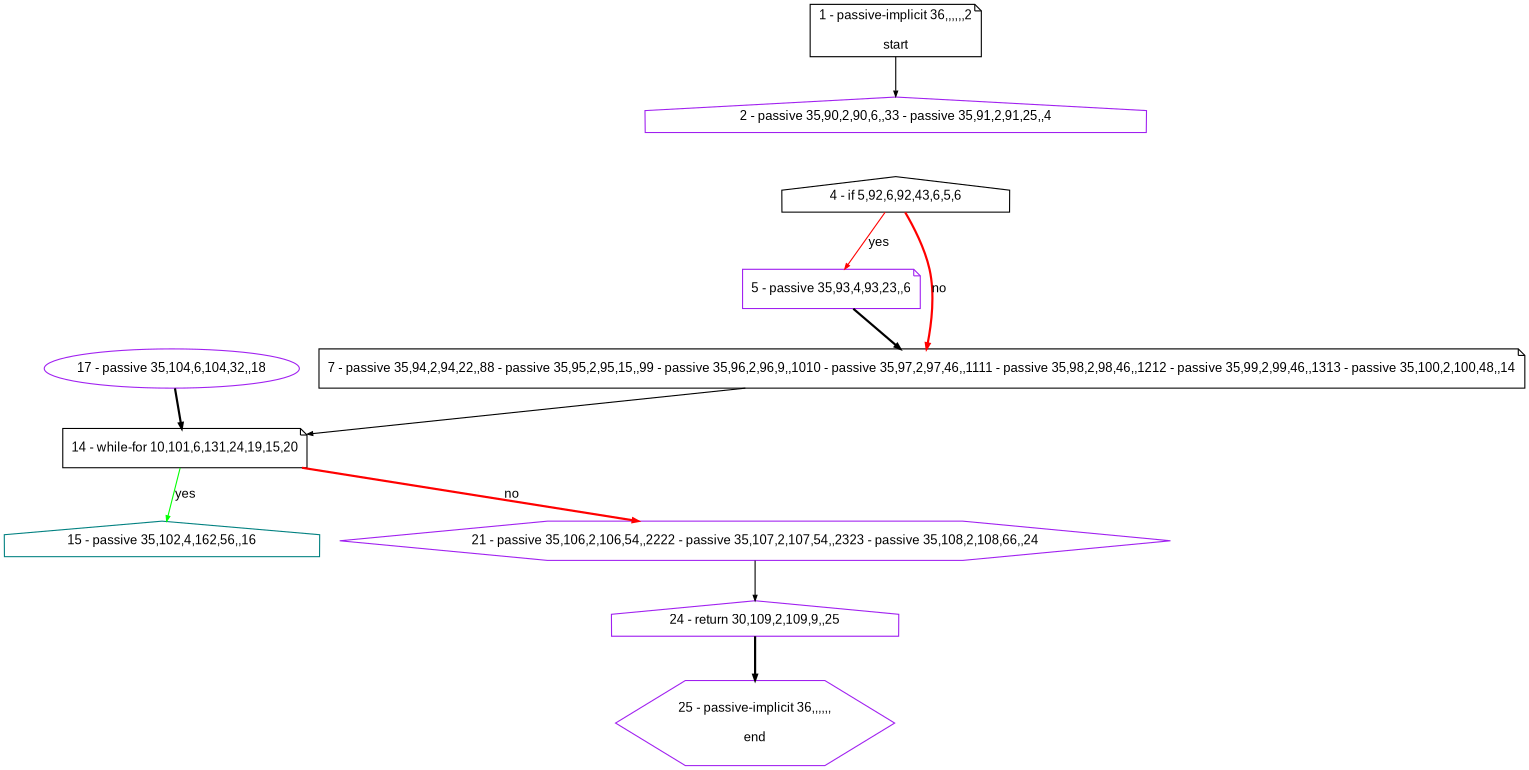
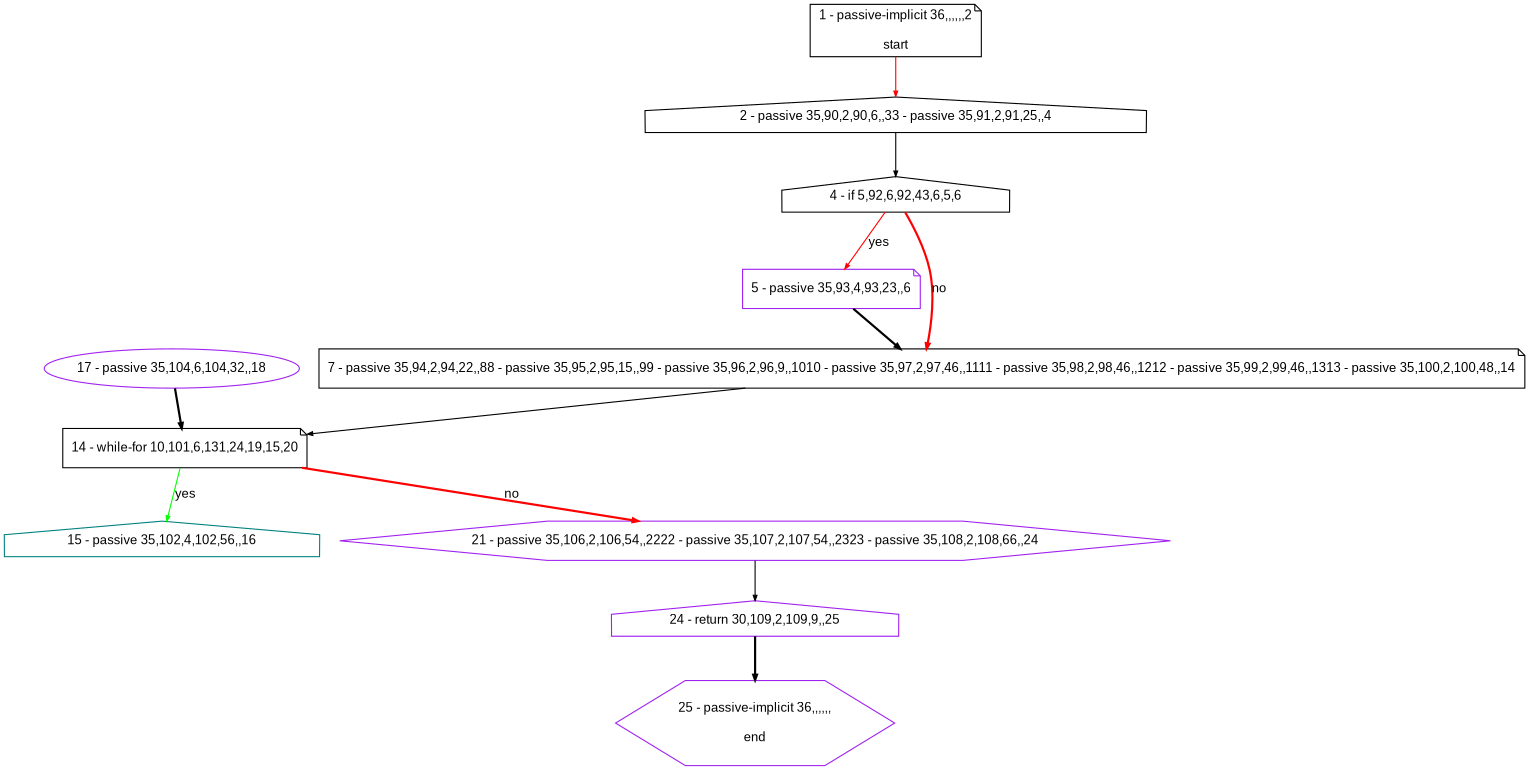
edge "1 - passive-implicit 36,,,,,,2 start" -> "2 - passive 35,90,2,90,6,,33 - passive 35,91,2,91,25,,4": color #000000 -> #ff0000
node "2 - passive 35,90,2,90,6,,33 - passive 35,91,2,91,25,,4": color purple -> black
edge "2 - passive 35,90,2,90,6,,33 - passive 35,91,2,91,25,,4" -> "4 - if 5,92,6,92,43,6,5,6": added
node "15 - passive 35,102,4,162,56,,16": label "15 - passive 35,102,4,162,56,,16" -> "15 - passive 35,102,4,102,56,,16"
